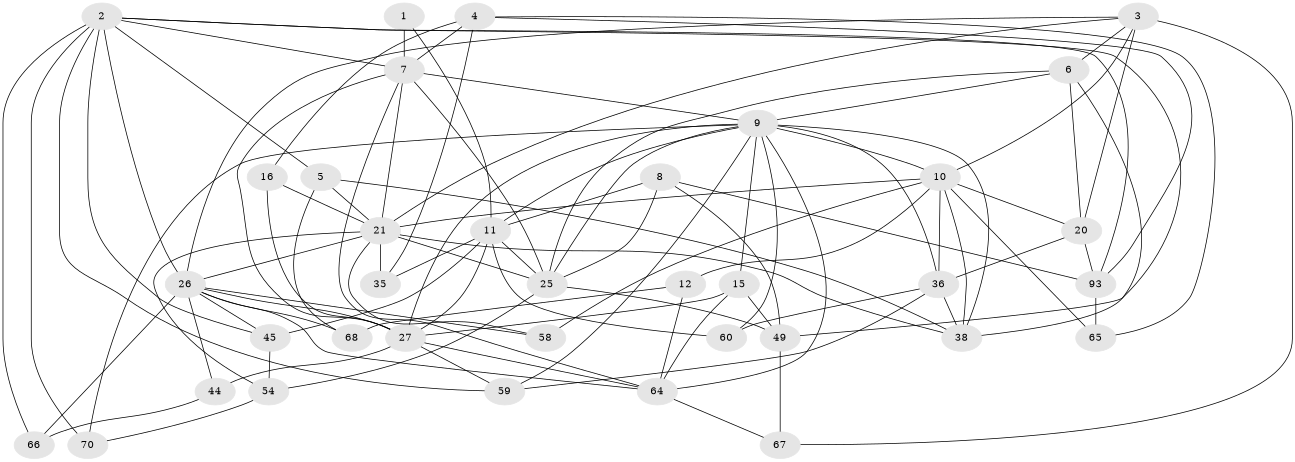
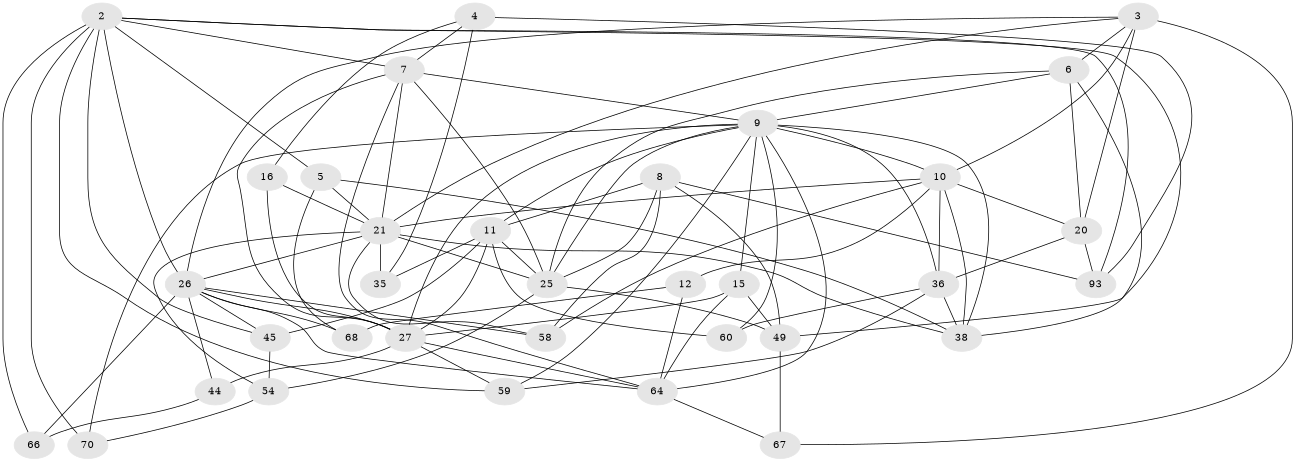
node "1": removed
edge "8" -- "58": added
node "65": removed
